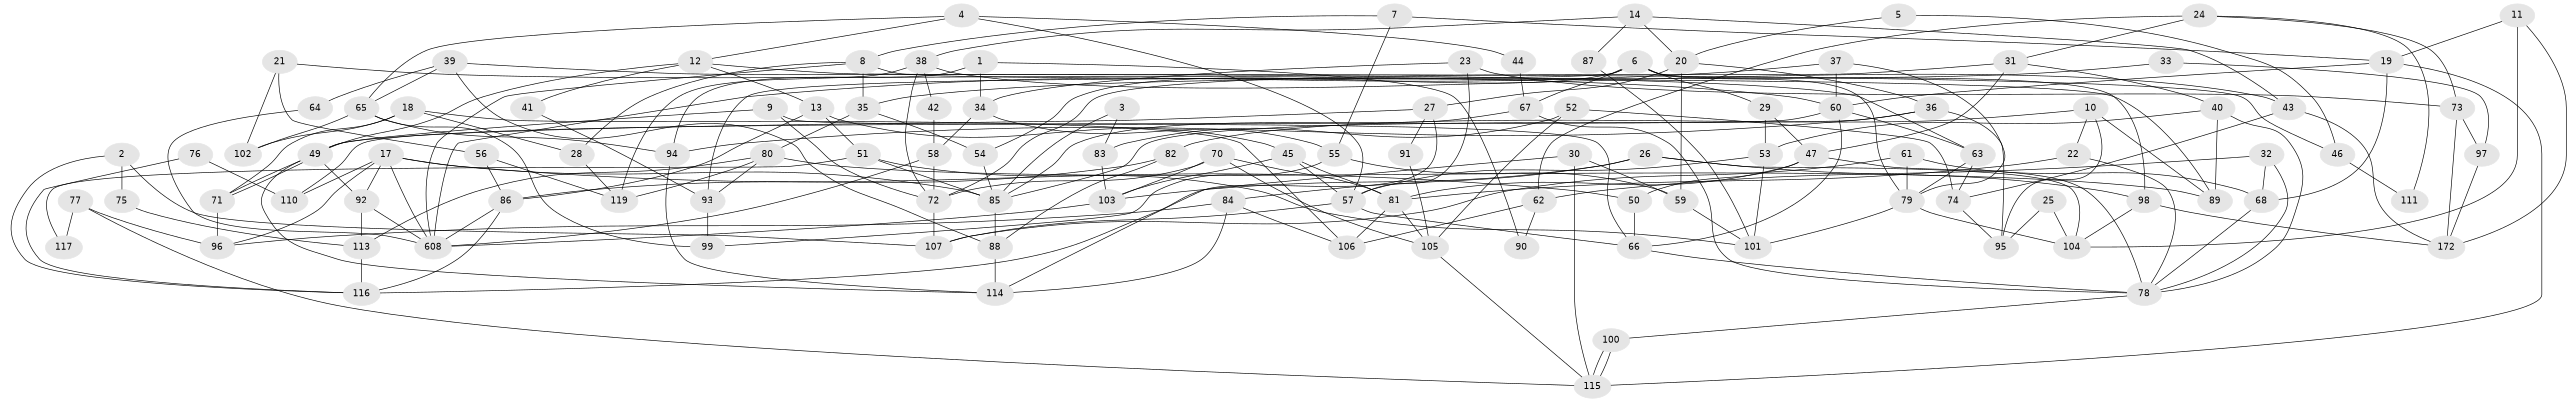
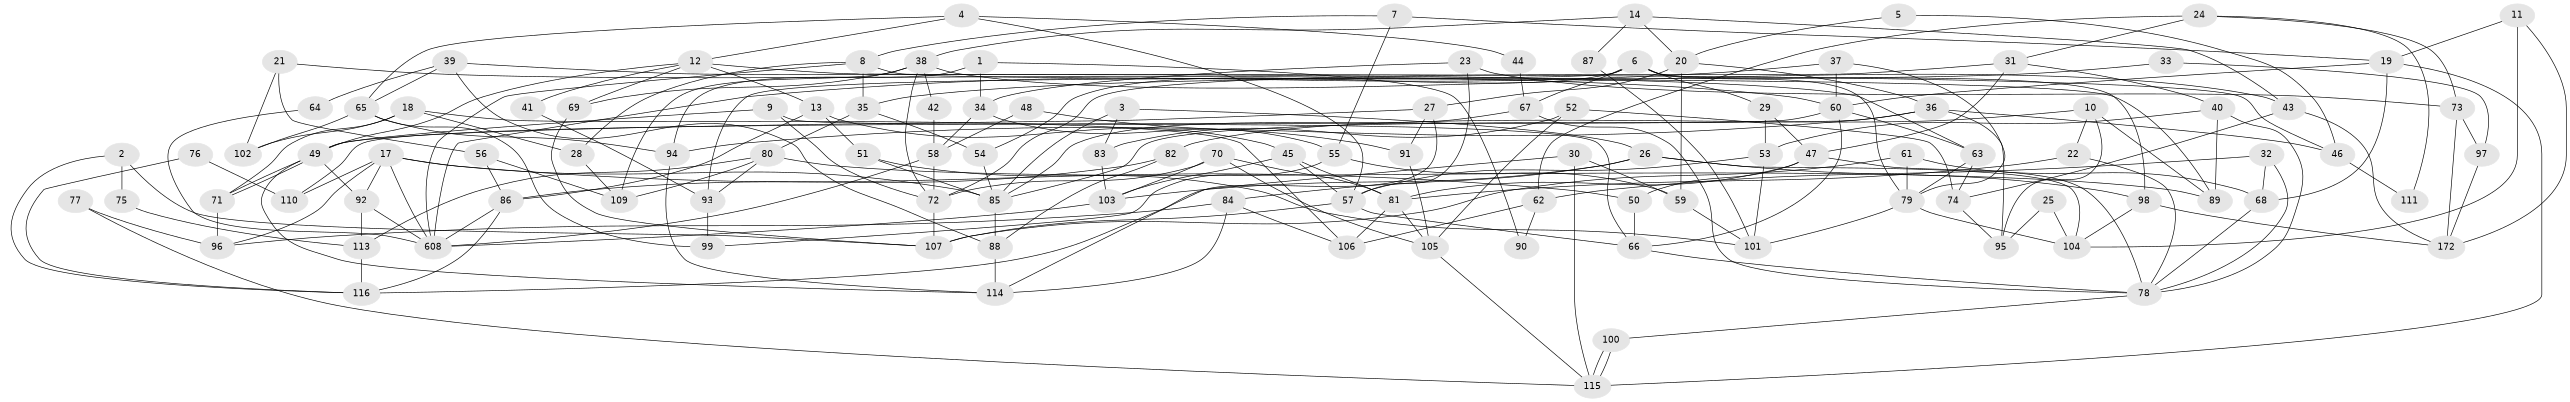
node "69": added
node "48": added
edge "3" -- "26": added
edge "36" -- "46": added
node "119": label "119" -> "109"
node "117": removed
